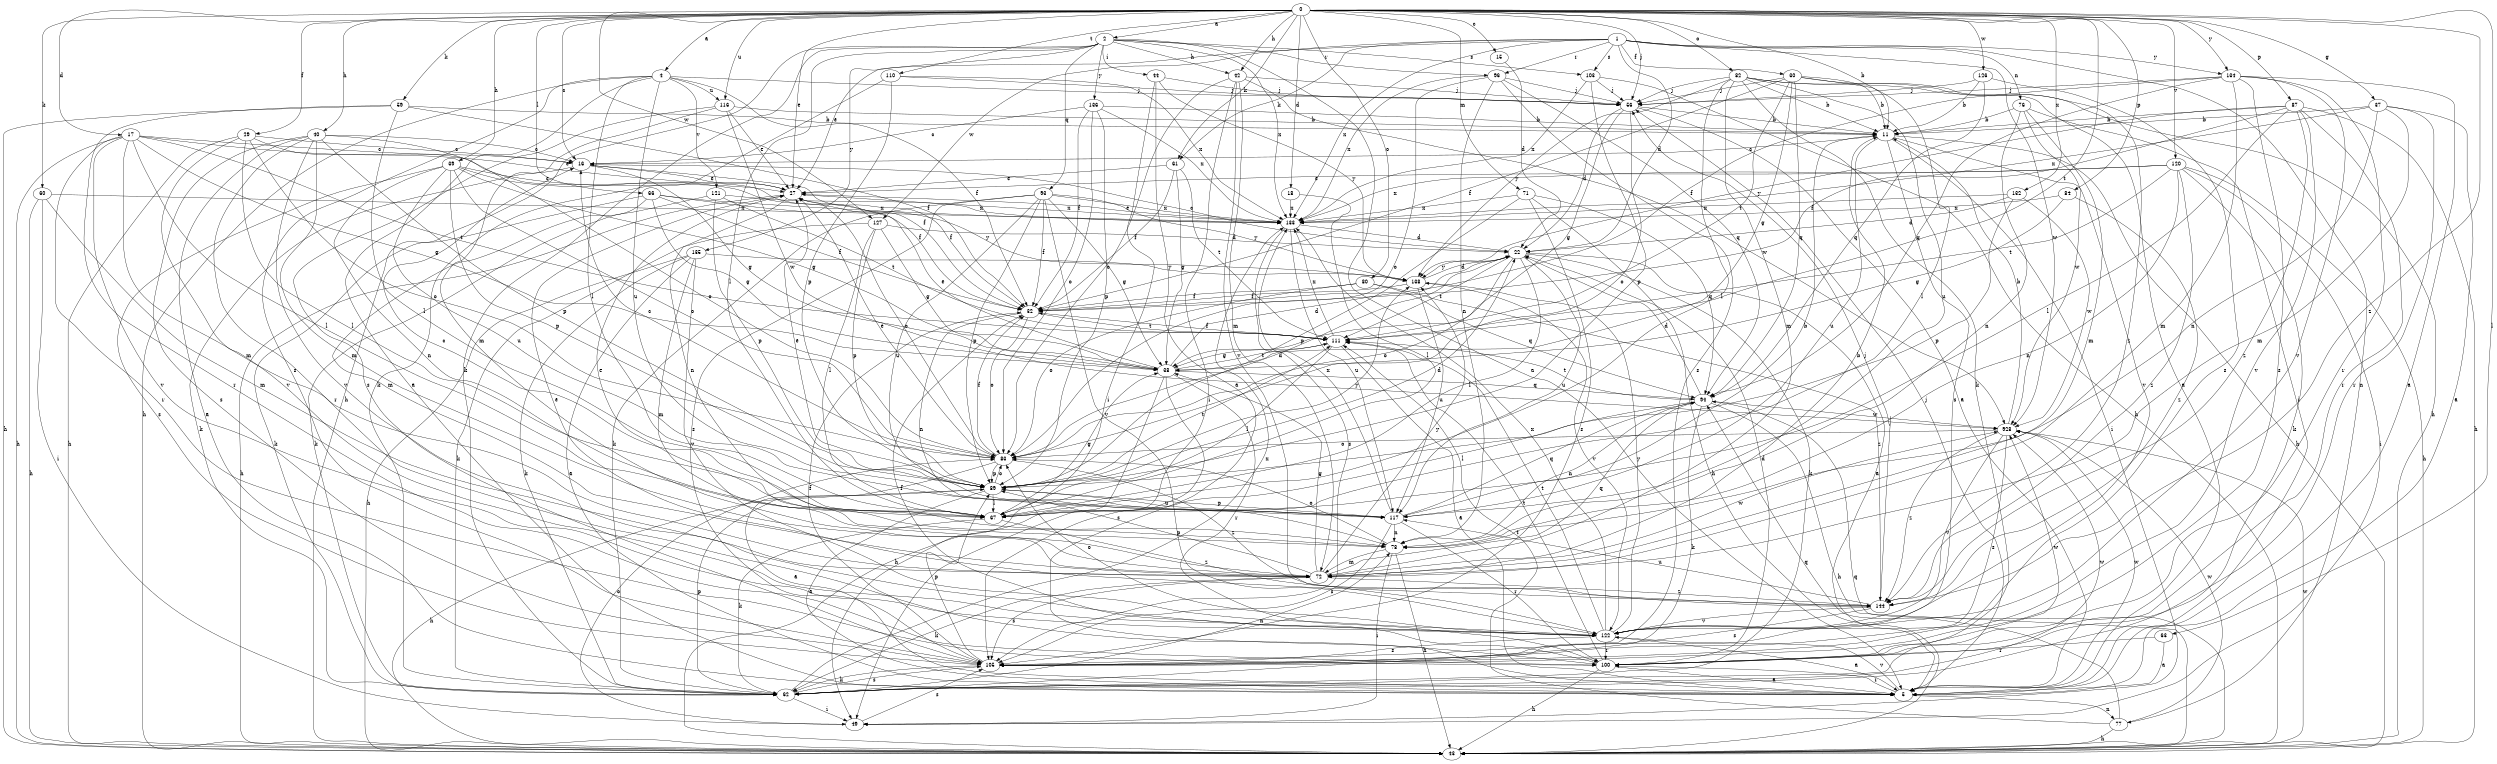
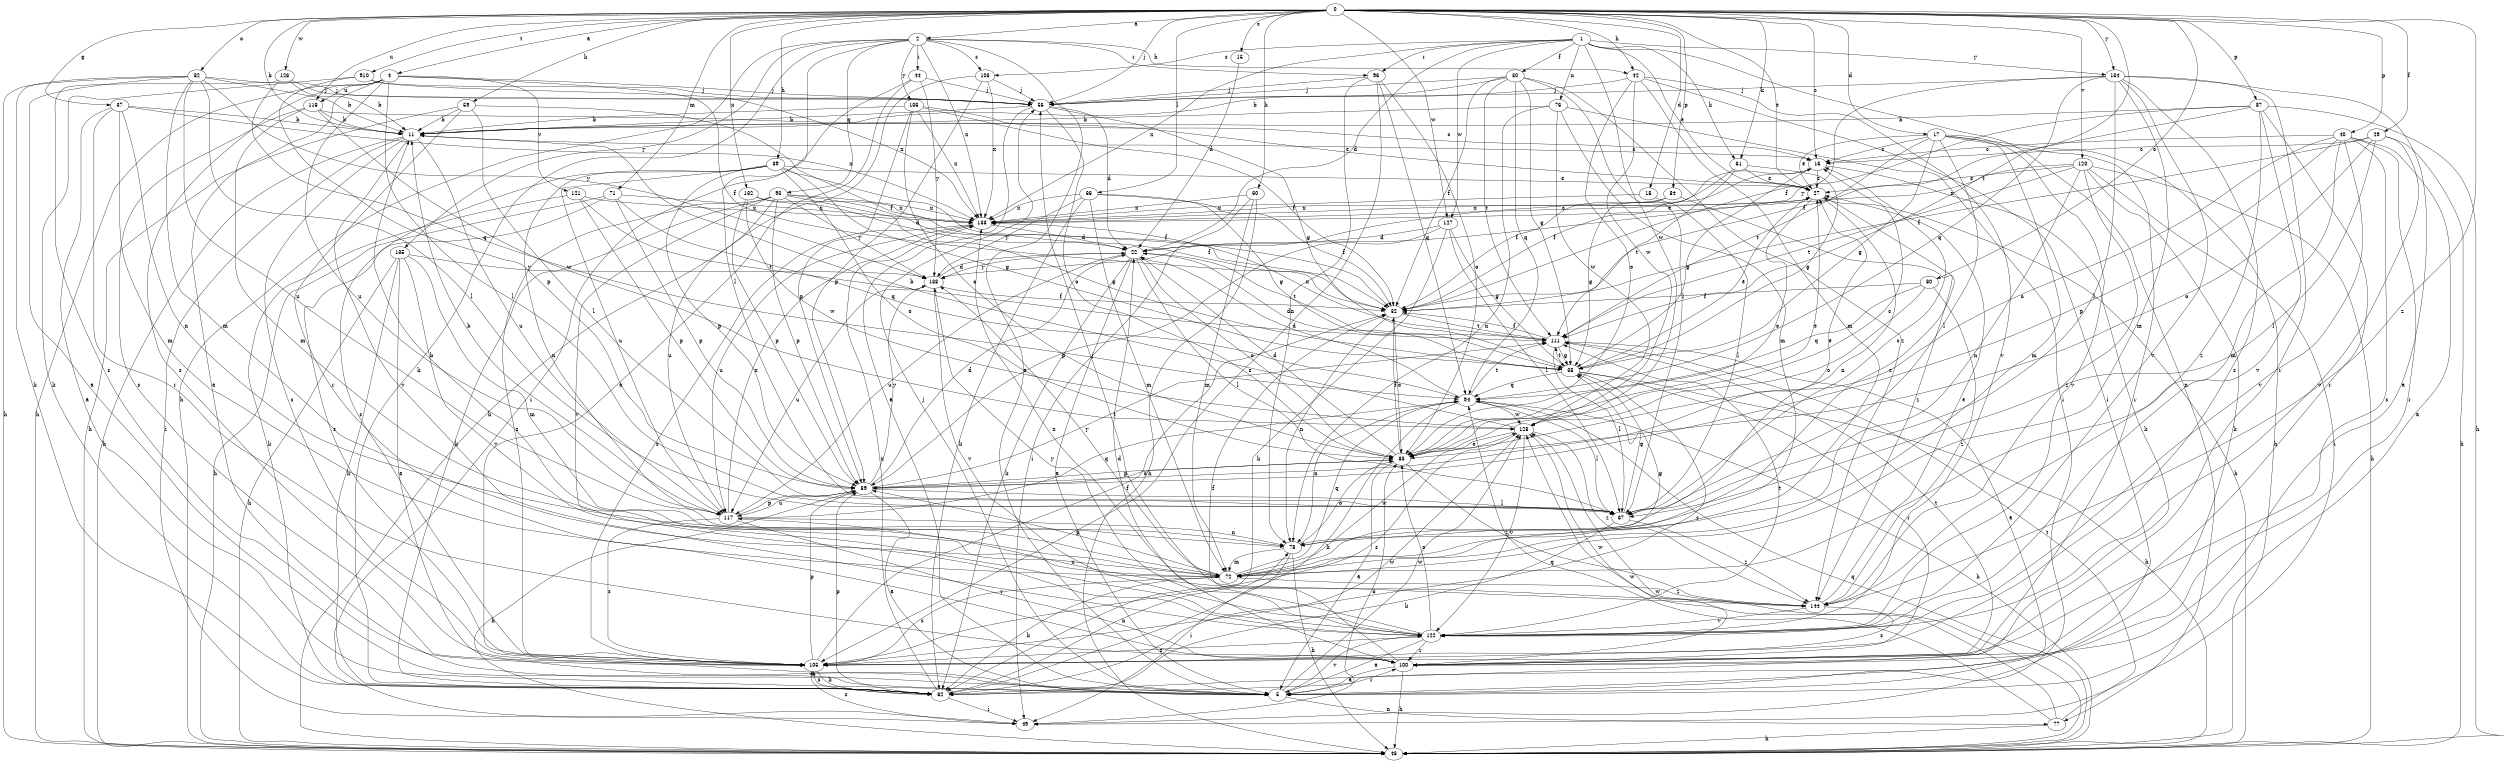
edge "0" -> "40": label "h" -> "p"
node "110": label "110" -> "910"
edge "96" -> "133": removed, label "x"
node "928": label "928" -> "128"
edge "87" -> "67": now "134" -> "67"
node "63": removed
